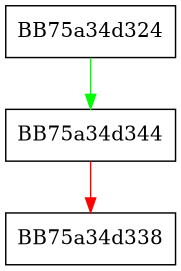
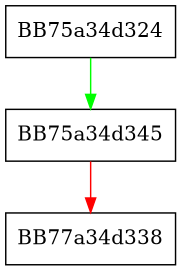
node "BB75a34d344": label "BB75a34d344" -> "BB75a34d345"
node "BB75a34d338": label "BB75a34d338" -> "BB77a34d338"
